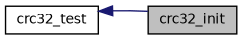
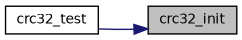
edge "crc32_init" -> "crc32_test": reversed
